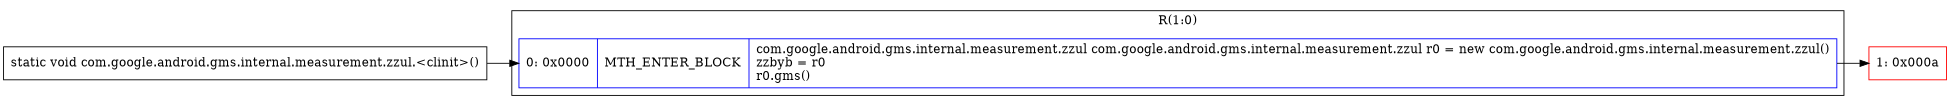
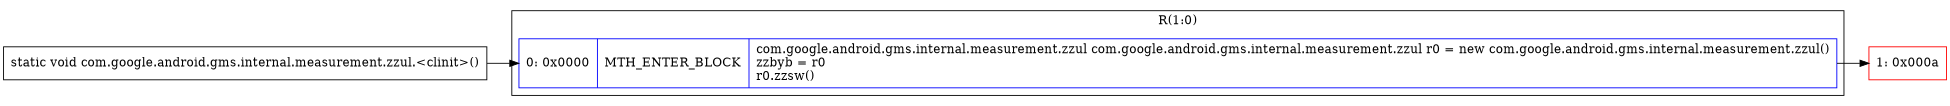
node "0: 0x0000": text "r0.gms()" -> "r0.zzsw()"
